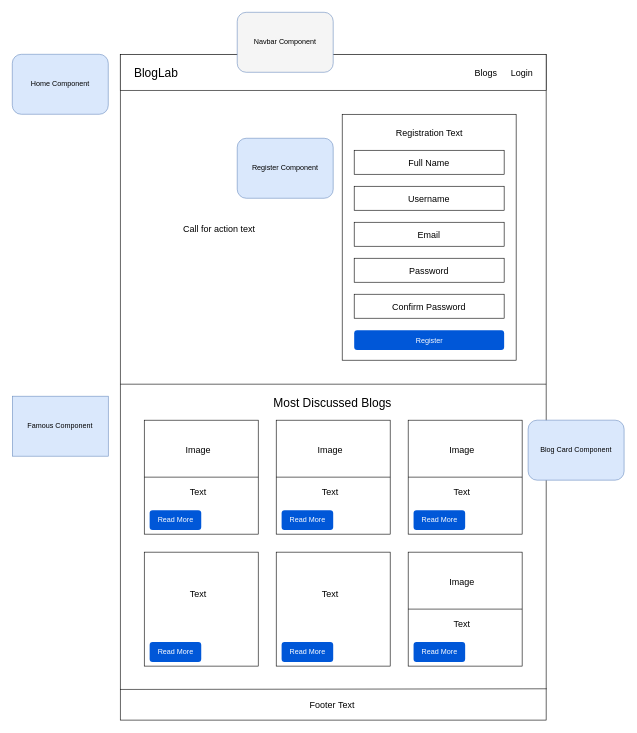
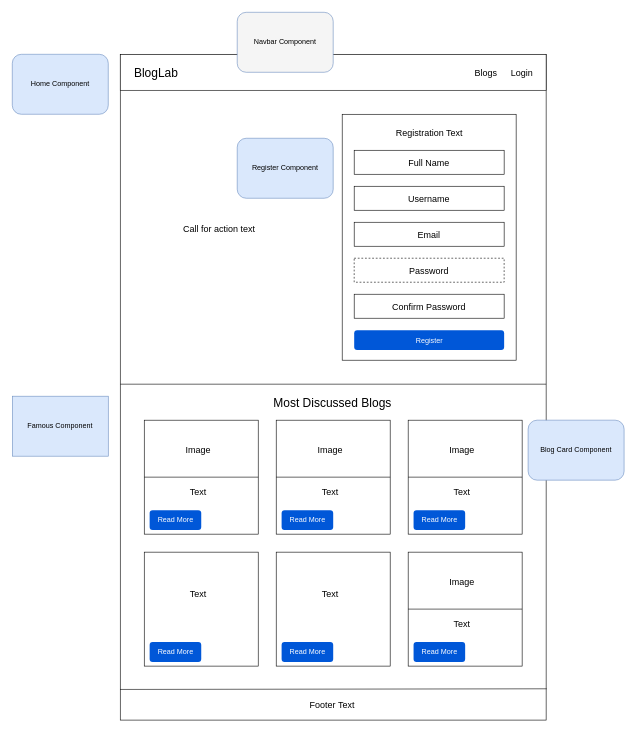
node "Password": style solid -> dashed
